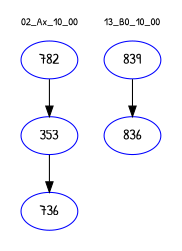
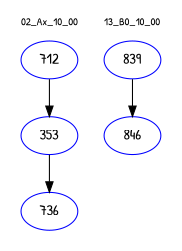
node "782": label "782" -> "712"
node "836": label "836" -> "846"
